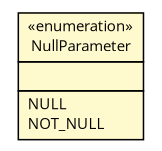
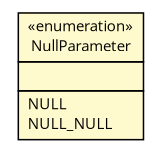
node "NullParameter": text "NOT_NULL" -> "NULL_NULL"
